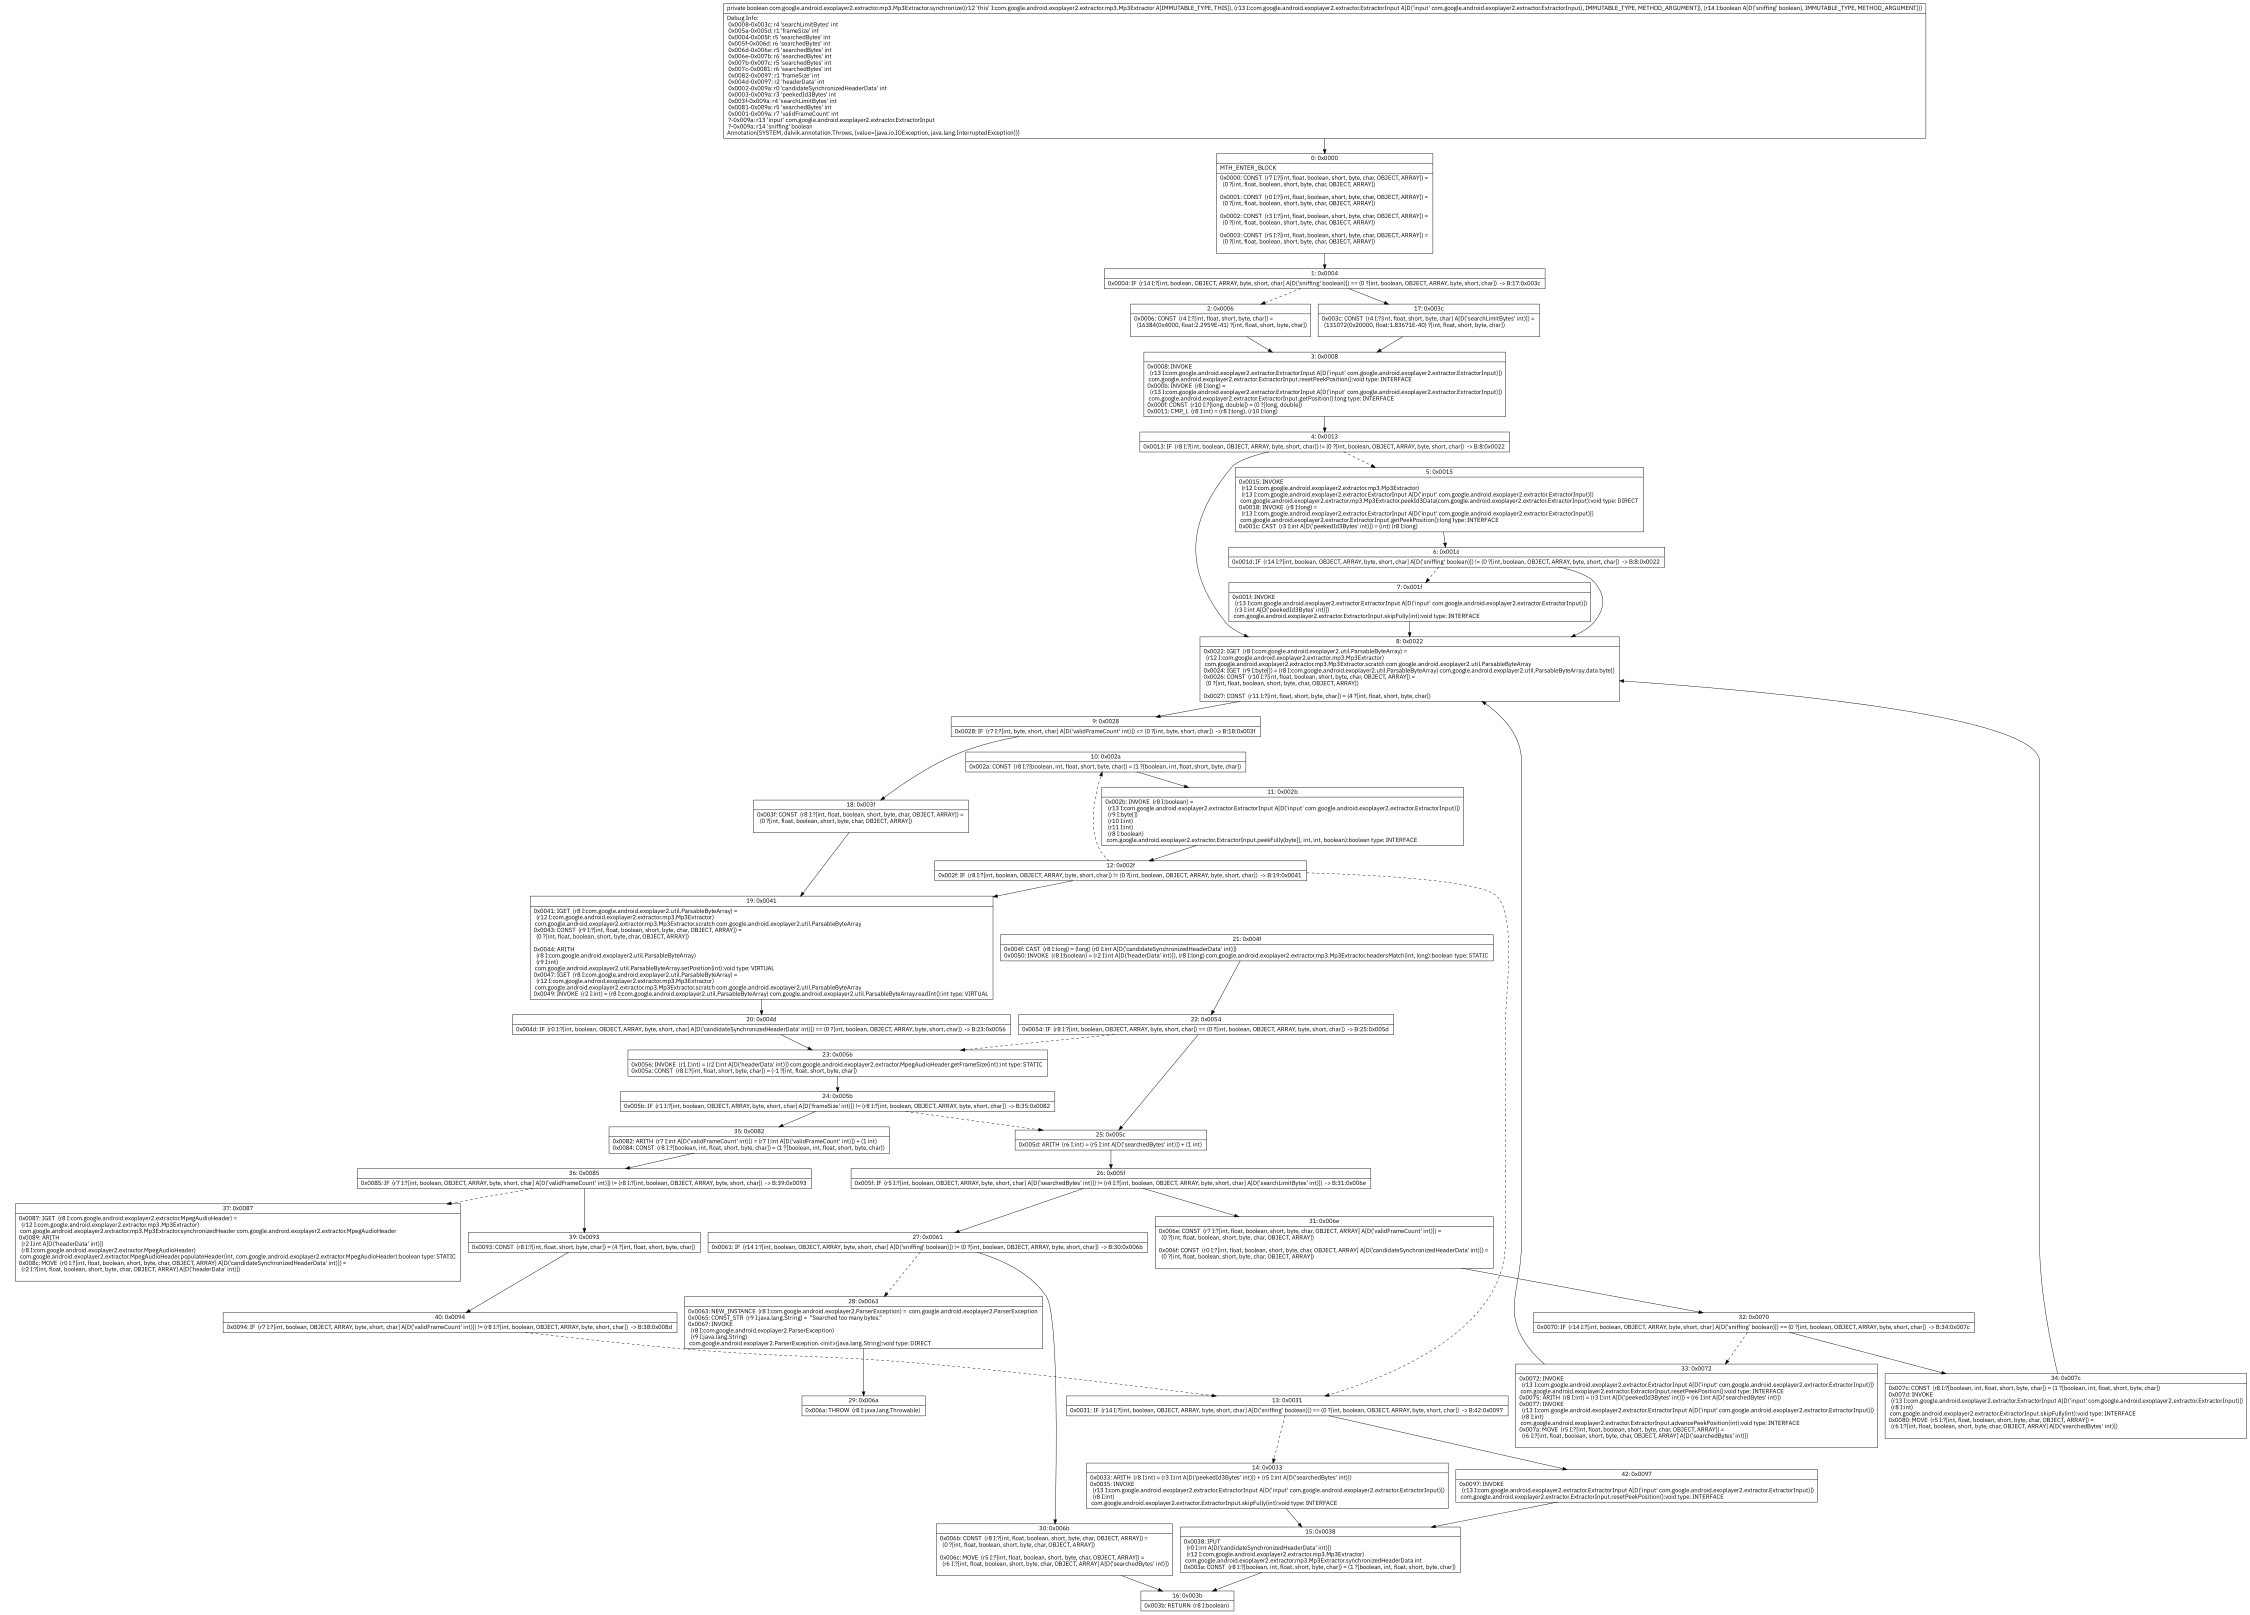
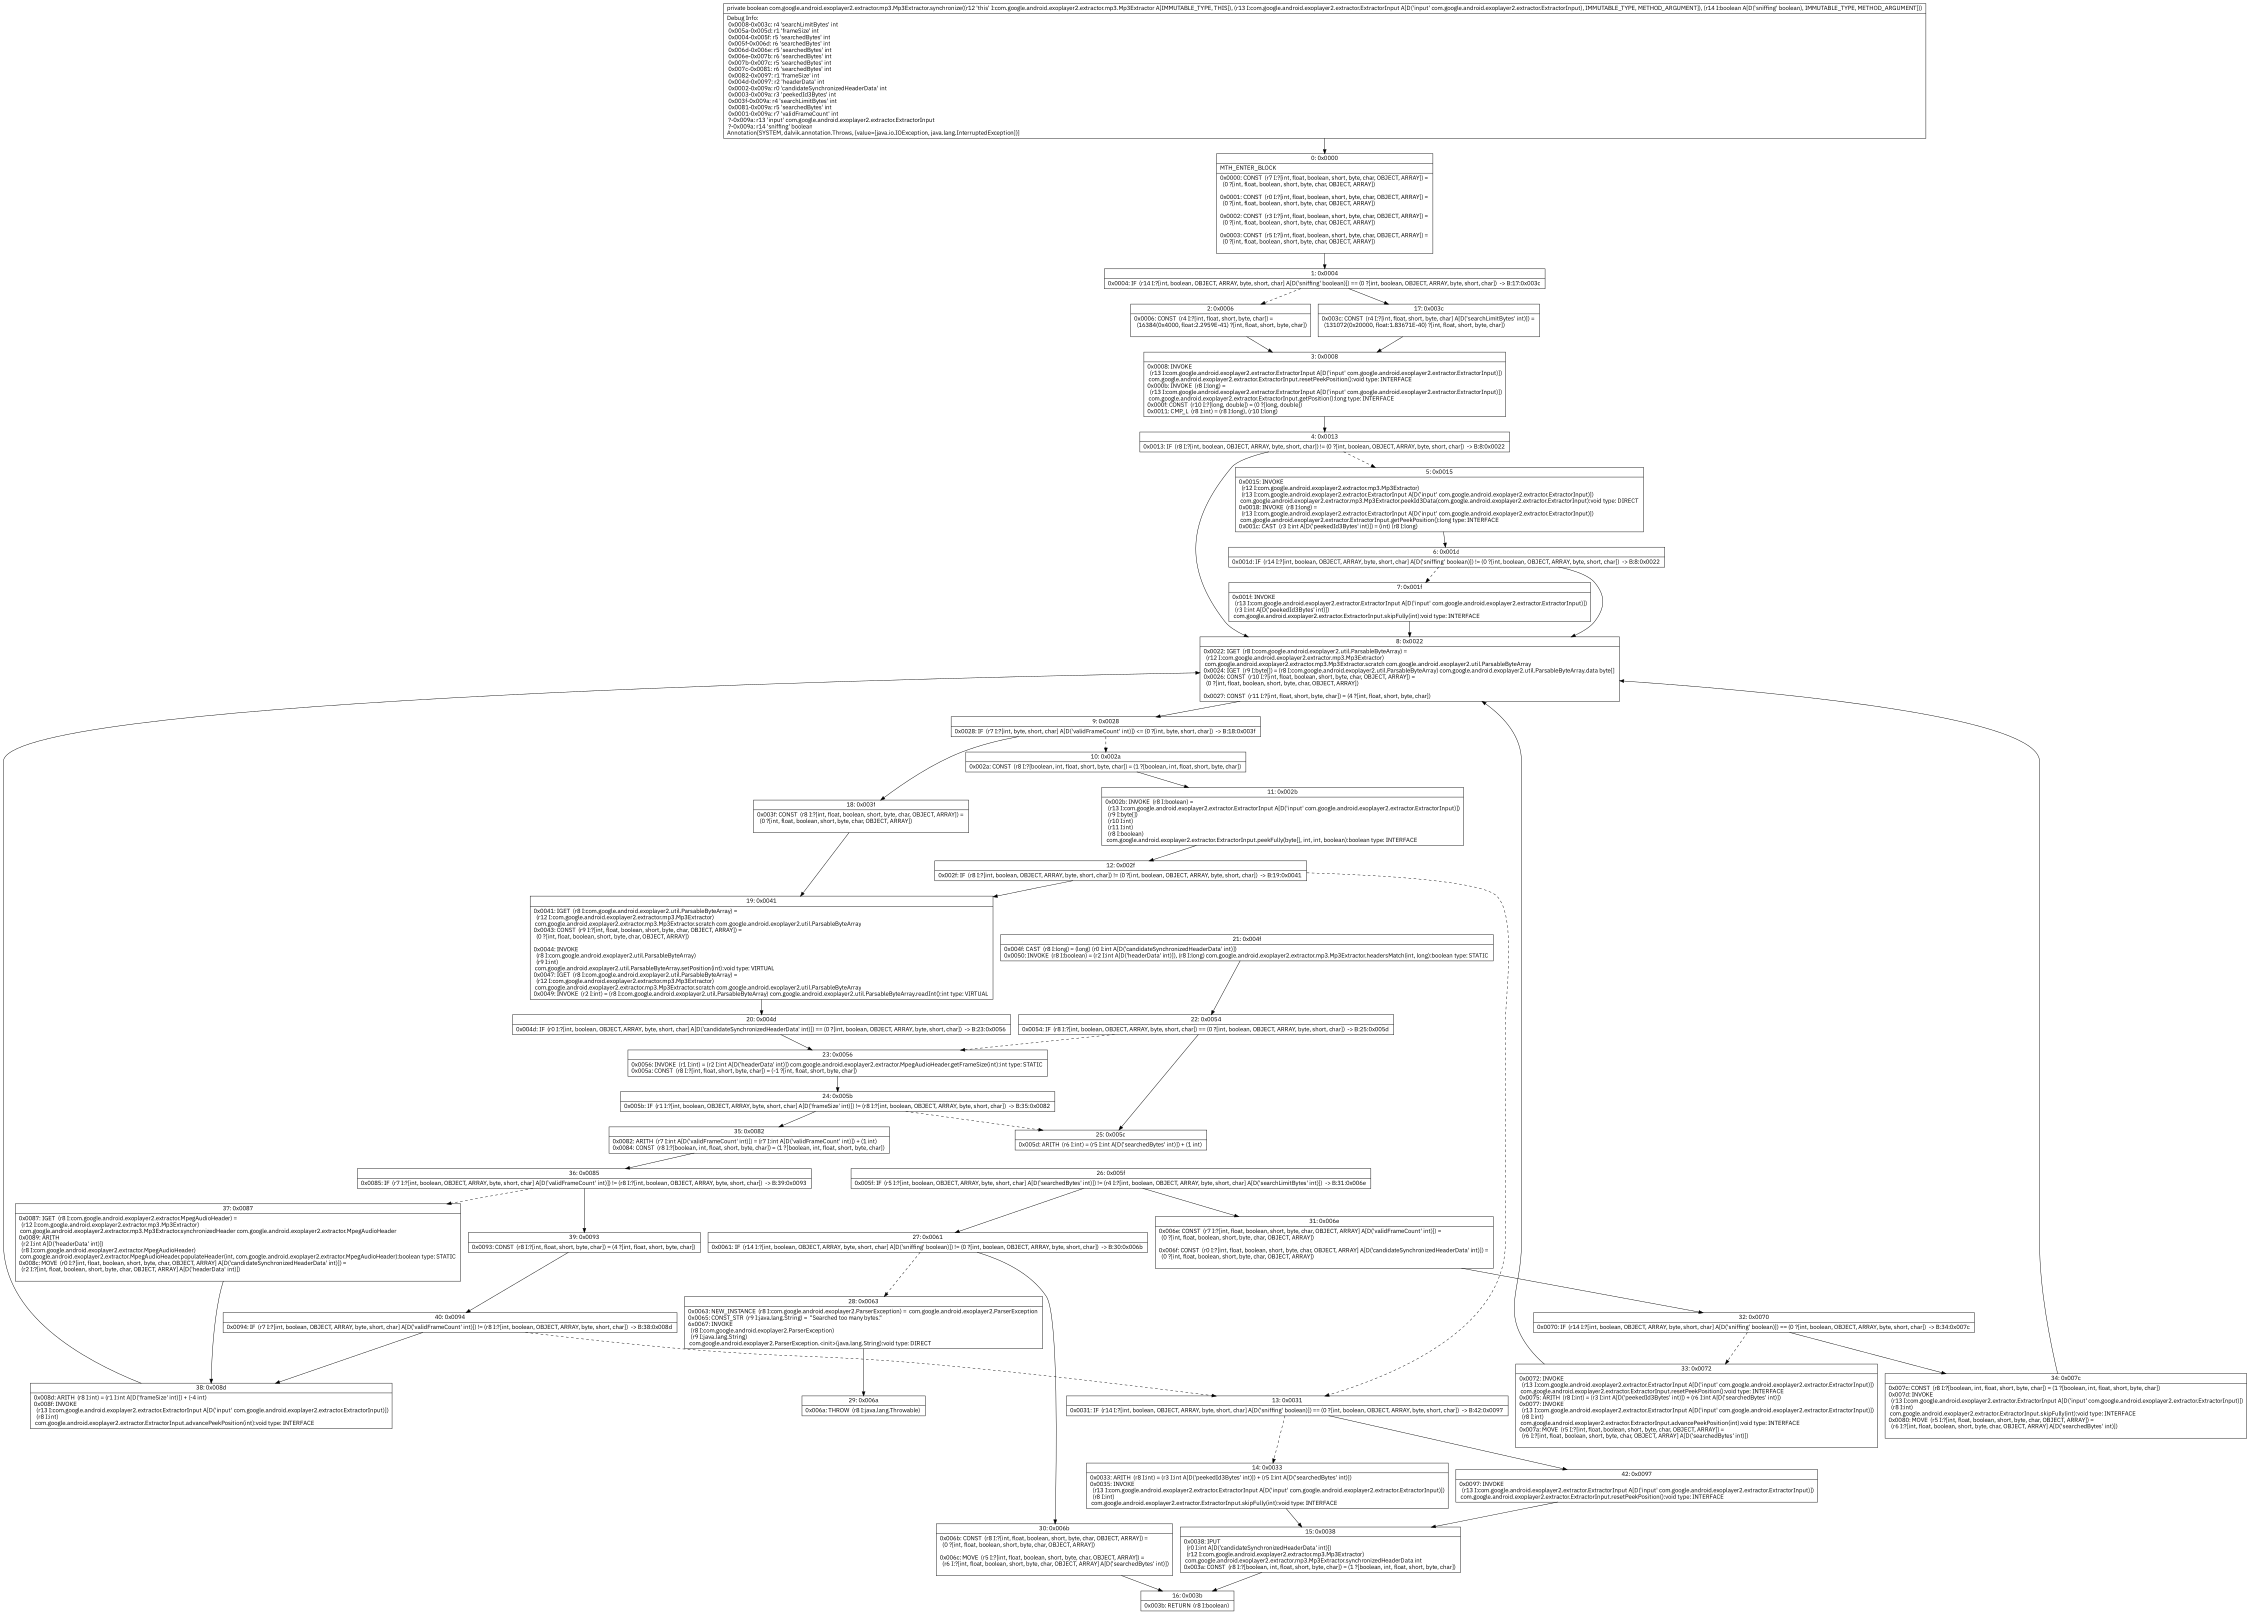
edge "12: 0x002f" -> "10: 0x002a": now "9: 0x0028" -> "10: 0x002a"
node "19: 0x0041": text "0x0044: ARITH" -> "0x0044: INVOKE"
edge "25: 0x005d" -> "26: 0x005f": removed
node "28: 0x0063": text "0x0067: INVOKE" -> "6x0067: INVOKE"
node "38: 0x008d": added
